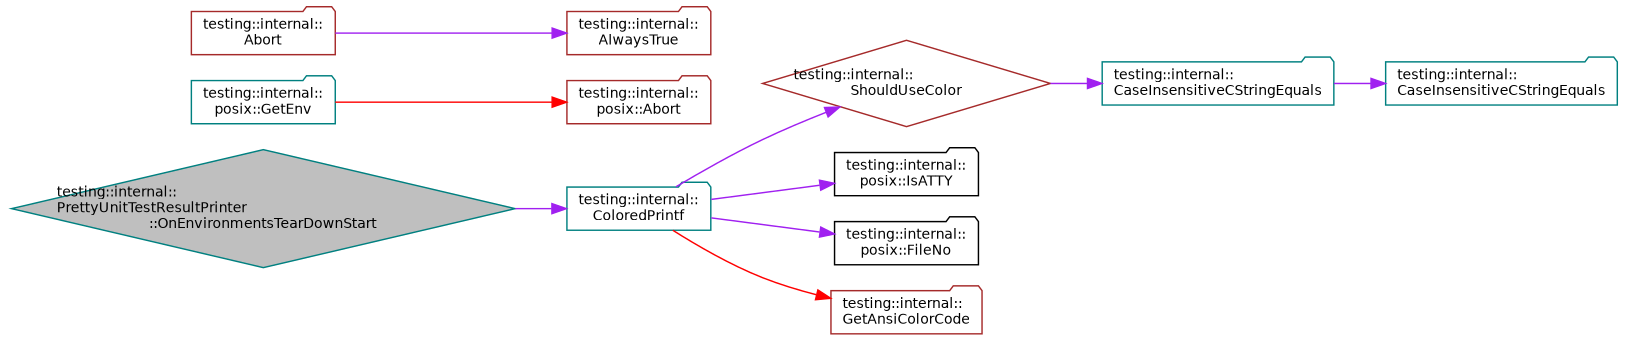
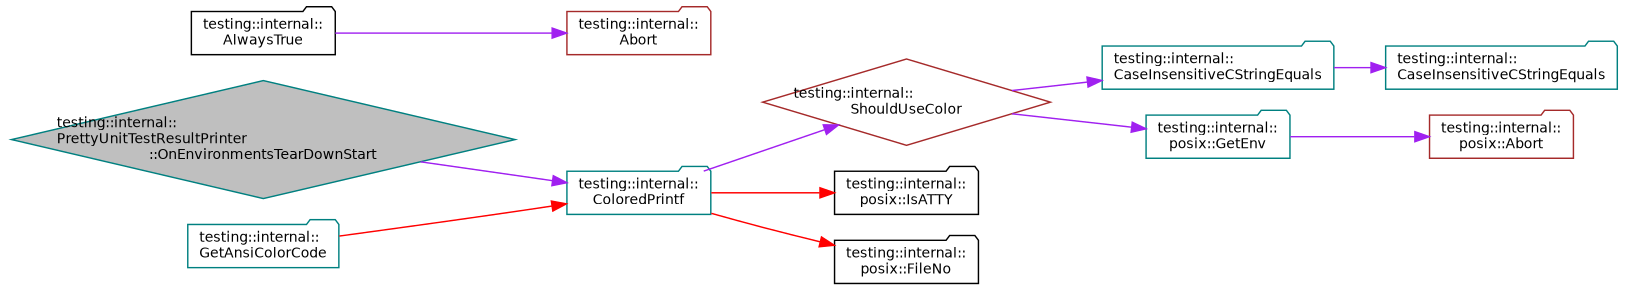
edge "testing::internal:: Abort" -> "testing::internal:: AlwaysTrue": reversed
node "testing::internal:: AlwaysTrue": color brown -> black
edge "testing::internal:: posix::GetEnv" -> "testing::internal:: posix::Abort": color red -> purple
edge "testing::internal:: ShouldUseColor" -> "testing::internal:: posix::GetEnv": added
edge "testing::internal:: ColoredPrintf" -> "testing::internal:: posix::IsATTY": color purple -> red
edge "testing::internal:: ColoredPrintf" -> "testing::internal:: posix::FileNo": color purple -> red
edge "testing::internal:: ColoredPrintf" -> "testing::internal:: GetAnsiColorCode": reversed
node "testing::internal:: GetAnsiColorCode": color brown -> teal
